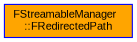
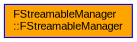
node "FStreamableManager ::FRedirectedPath": label "FStreamableManager ::FRedirectedPath" -> "FStreamableManager ::FStreamableManager"
